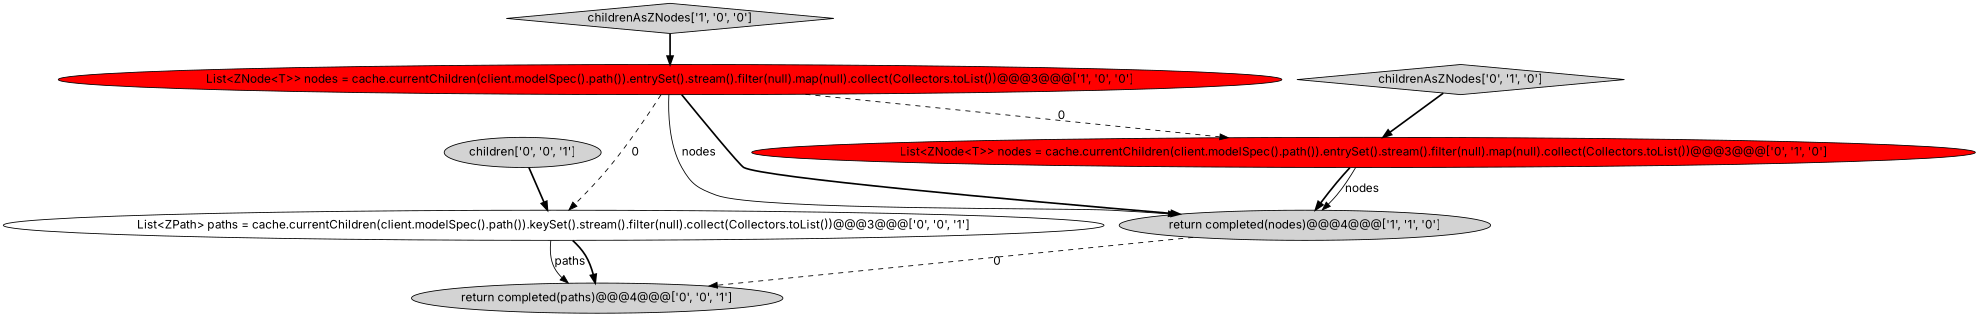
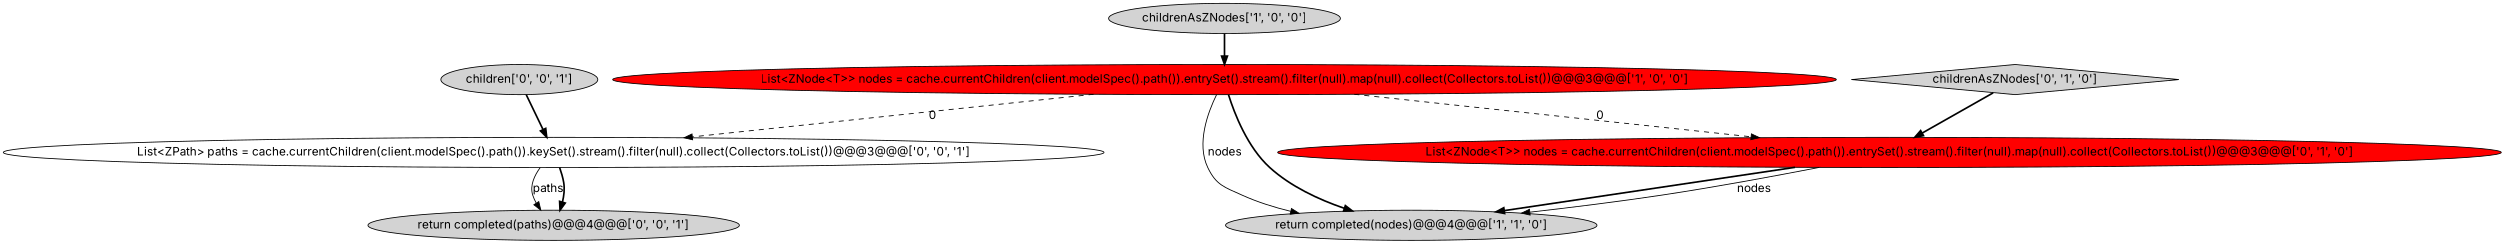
node "childrenAsZNodes['1', '0', '0']": shape diamond -> ellipse
edge "return completed(nodes)@@@4@@@['1', '1', '0']" -> "return completed(paths)@@@4@@@['0', '0', '1']": removed, label "0"
